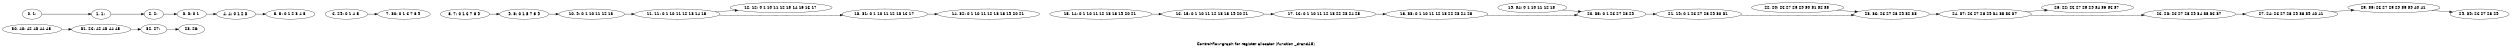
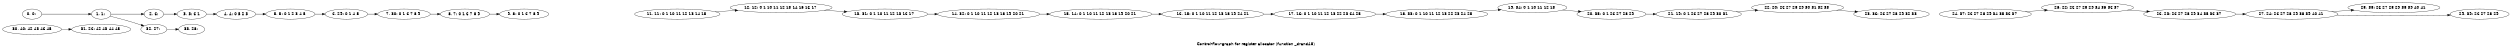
edge "28, 38: 26 27 28 29 38 39 40 41" -> "29, 39: 26 27 28 29": now "27, 24: 26 27 28 29 38 39 40 41" -> "29, 39: 26 27 28 29"
node "0, 1:": label "0, 1:" -> "0, 0:"
node "2, 2:": label "2, 2:" -> "2, 6:"
node "3, 3: 0 1": label "3, 3: 0 1" -> "3, 3: 6 1"
node "4, 4: 0 1 2 3": label "4, 4: 0 1 2 3" -> "4, 4: 0 5 2 3"
edge "5, 5: 0 1 2 3 4 5" -> "6, 29: 0 1 4 5": added
edge "7, 30: 0 1 6 7 8 9" -> "8, 7: 0 1 6 7 8 9": added
node "9, 8: 0 1 5 7 8 9": label "9, 8: 0 1 5 7 8 9" -> "9, 8: 0 1 6 7 8 9"
node "10, 9: 0 1 10 11 12 13": removed
edge "14, 32: 0 1 10 11 12 13 18 19 20 21" -> "15, 14: 0 1 10 11 12 13 18 19 20 21": added
node "16, 15: 0 1 10 11 12 13 18 19 20 21": label "16, 15: 0 1 10 11 12 13 18 19 20 21" -> "16, 15: 0 1 10 11 12 13 18 19 24 21"
node "17, 16: 0 1 10 11 12 13 22 23 24 25": label "17, 16: 0 1 10 11 12 13 22 23 24 25" -> "17, 16: 0 1 10 11 12 13 22 23 64 25"
edge "23, 36: 26 27 28 29 32 33" -> "24, 37: 26 27 28 29 34 35 36 37": removed
edge "18, 33: 0 1 10 11 12 13 22 23 24 25" -> "20, 35: 0 1 26 27 28 29": now "18, 33: 0 1 10 11 12 13 22 23 24 25" -> "19, 34: 0 1 10 11 12 13"
edge "11, 11: 0 1 10 11 12 13 14 15" -> "13, 31: 0 1 10 11 12 13 16 17": now "12, 12: 0 1 10 11 12 13 14 15 16 17" -> "13, 31: 0 1 10 11 12 13 16 17"
edge "21, 19: 0 1 26 27 28 29 30 31" -> "23, 36: 26 27 28 29 32 33": now "21, 19: 0 1 26 27 28 29 30 31" -> "22, 20: 26 27 28 29 30 31 32 33"
edge "24, 37: 26 27 28 29 34 35 36 37" -> "26, 23: 26 27 28 29 34 35 36 37": now "25, 22: 26 27 28 29 34 35 36 37" -> "26, 23: 26 27 28 29 34 35 36 37"
node "30, 40: 42 43 44 45": label "30, 40: 42 43 44 45" -> "30, 40: 42 43 46 45"
edge "31, 26: 42 43 44 45" -> "32, 27:": now "1, 1:" -> "32, 27:"
node "23, 28:": label "23, 28:" -> "33, 28:"
